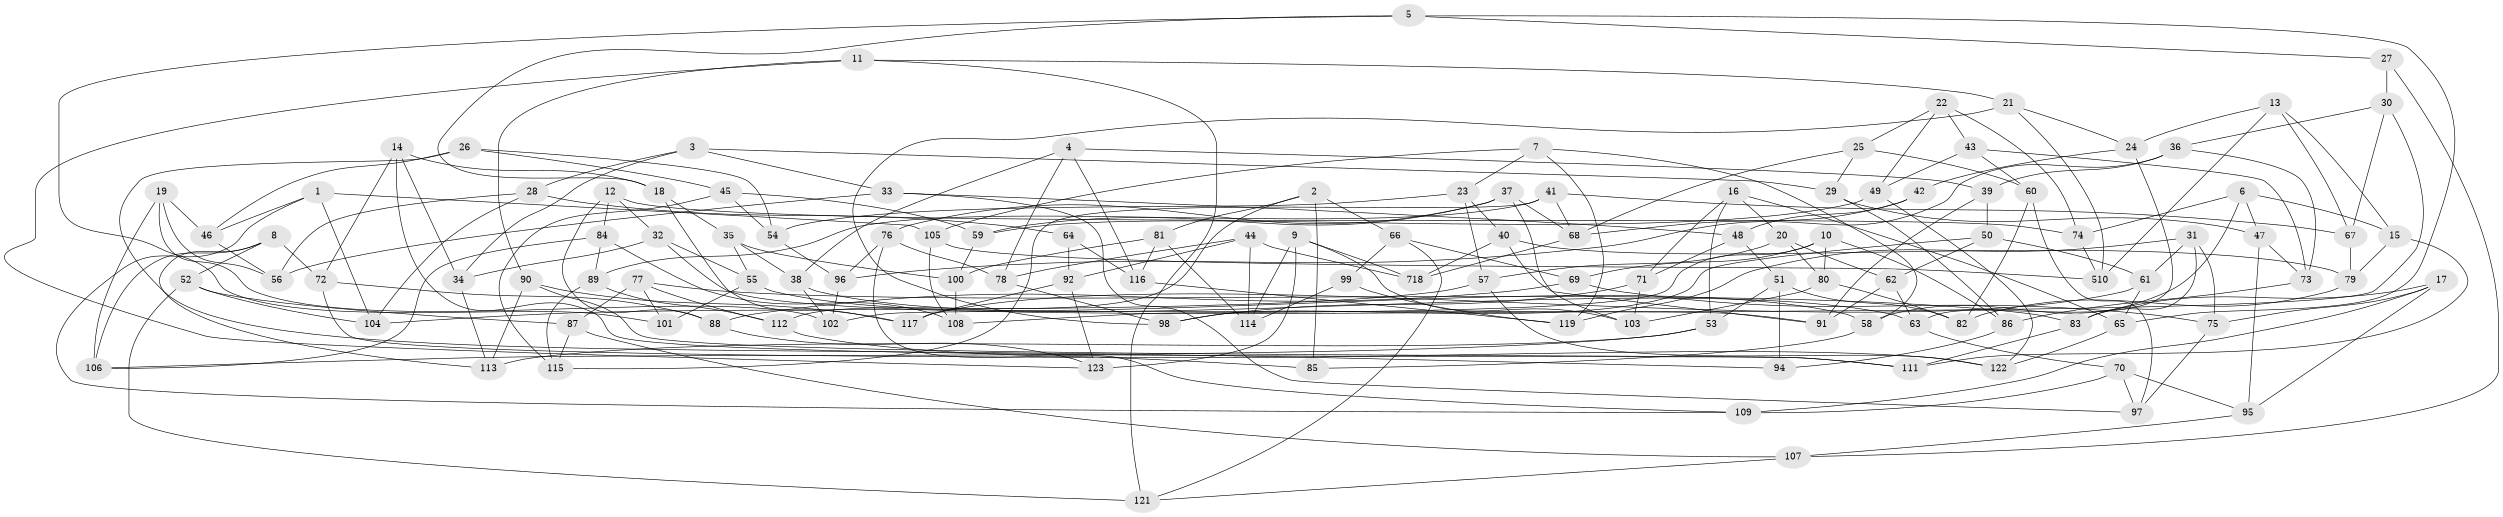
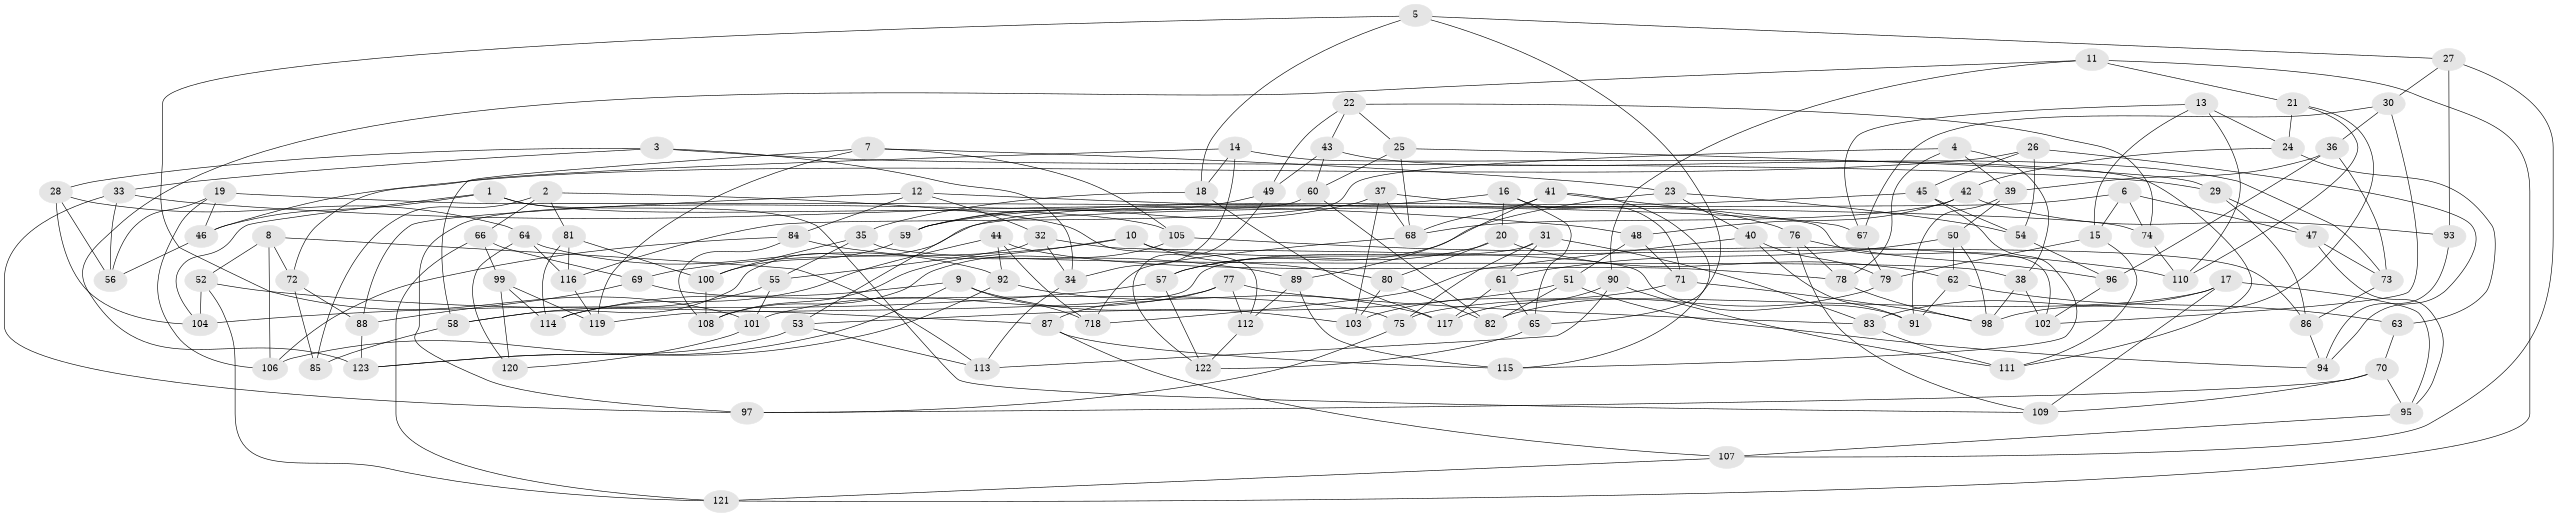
node "93": added
node "510": label "510" -> "110"
edge "38" -- "63": now "38" -- "98"
node "120": added
